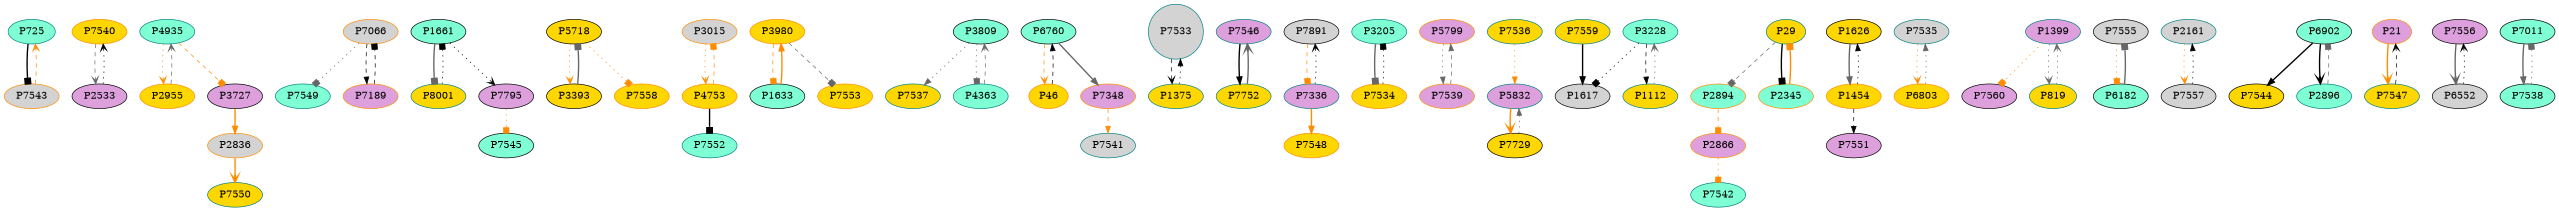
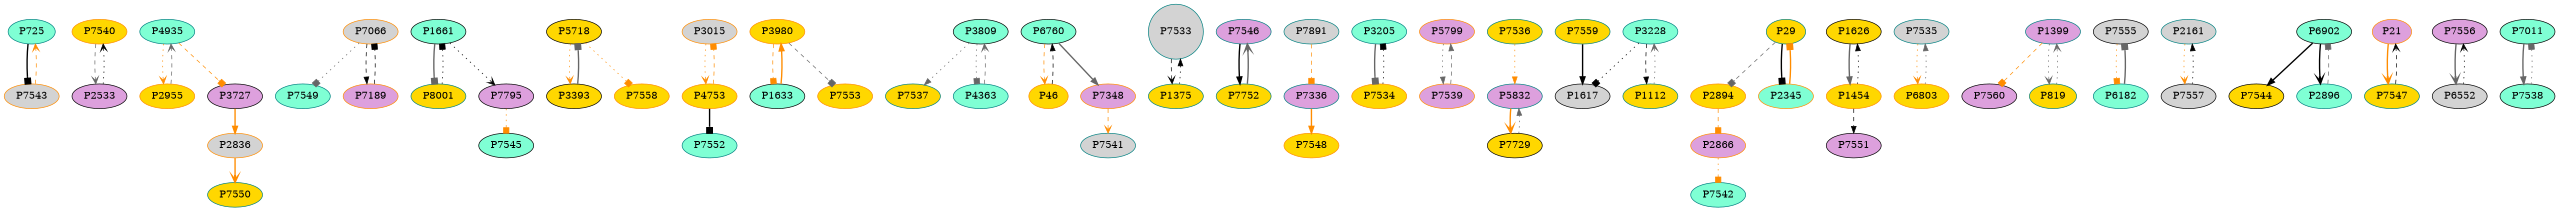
node "P7891": color black -> teal
edge "P1399" -> "P7560": style dotted -> dashed
edge "P7336" -> "P7891": removed
node "P2894": fillcolor aquamarine -> gold
node "P6182": color black -> teal
edge "P7348" -> "P7541": arrowhead normal -> vee
